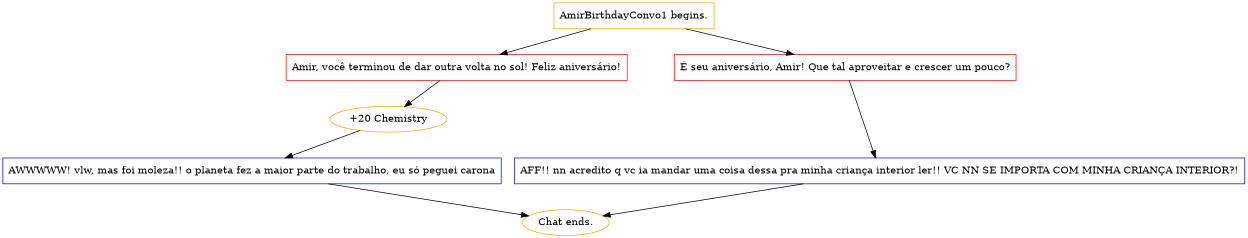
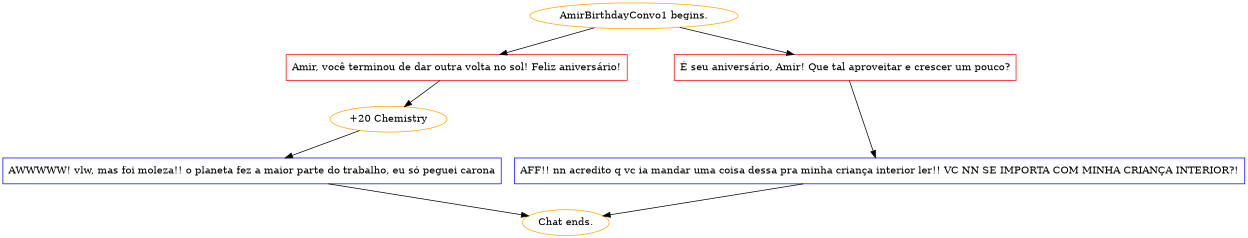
node "AmirBirthdayConvo1 begins.": shape box -> ellipse
